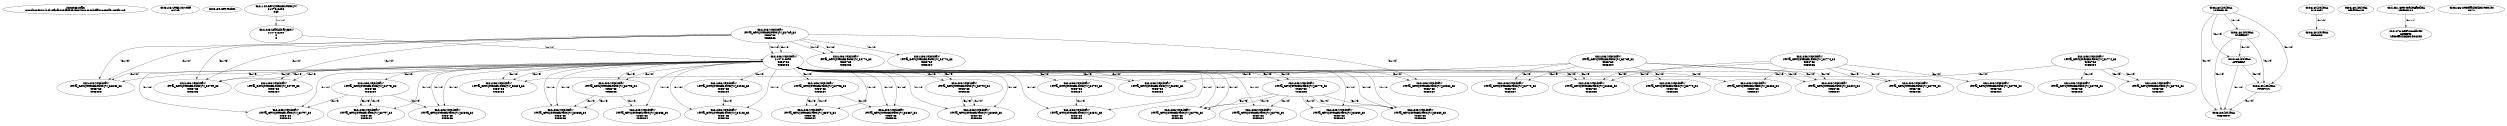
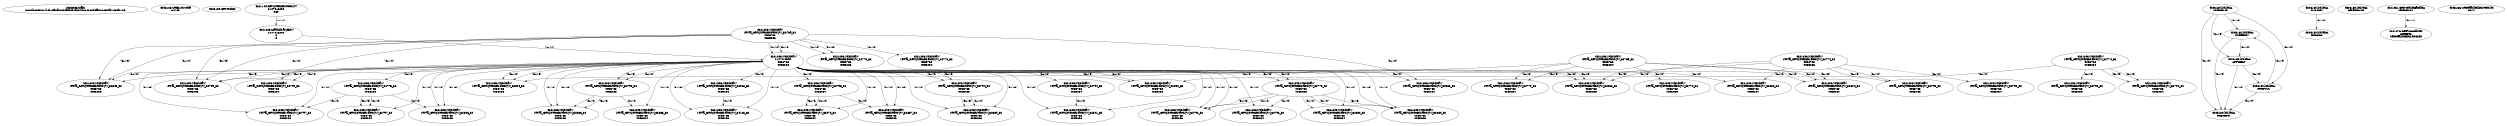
edge "4208182.lstrlenA USERENV" -> "4208180.lstrlenA PROPSYS": reversed
